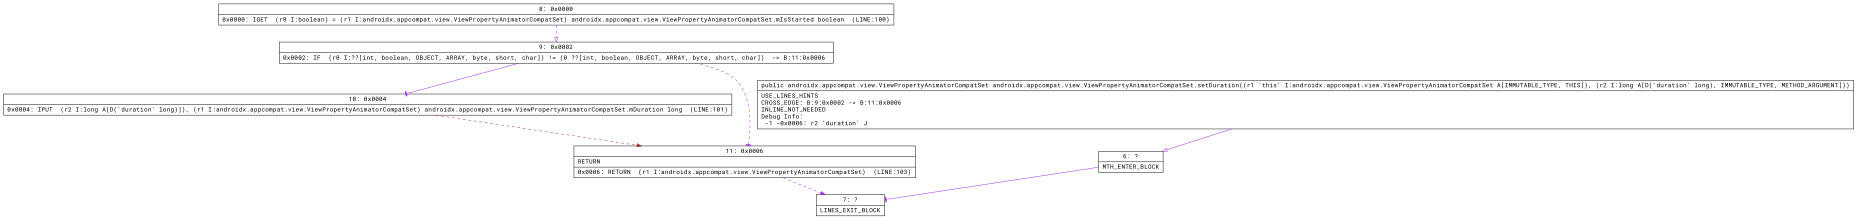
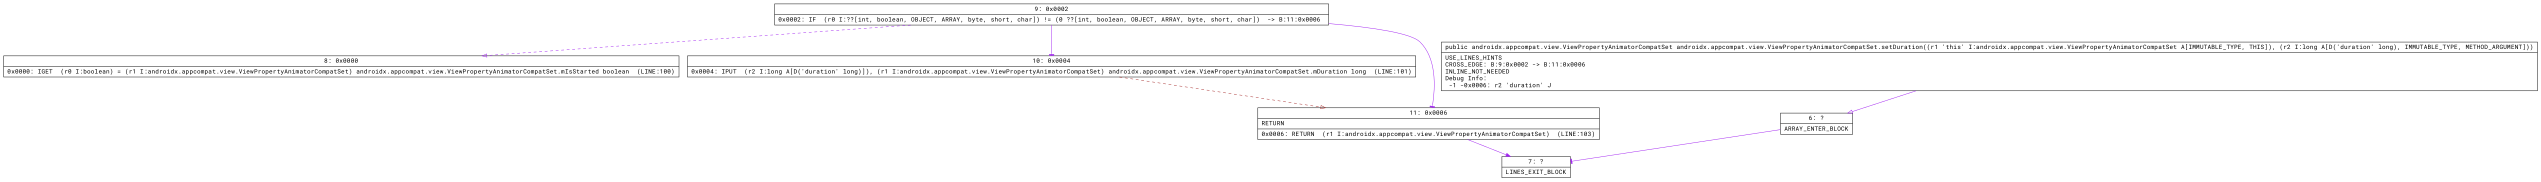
edge "8: 0x0000" -> "9: 0x0002": reversed
edge "9: 0x0002" -> "11: 0x0006": style dashed -> solid
edge "10: 0x0004" -> "11: 0x0006": arrowhead normal -> onormal
node "6: ?": text "MTH_ENTER_BLOCK" -> "ARRAY_ENTER_BLOCK"
edge "11: 0x0006" -> "7: ?": style dashed -> solid
